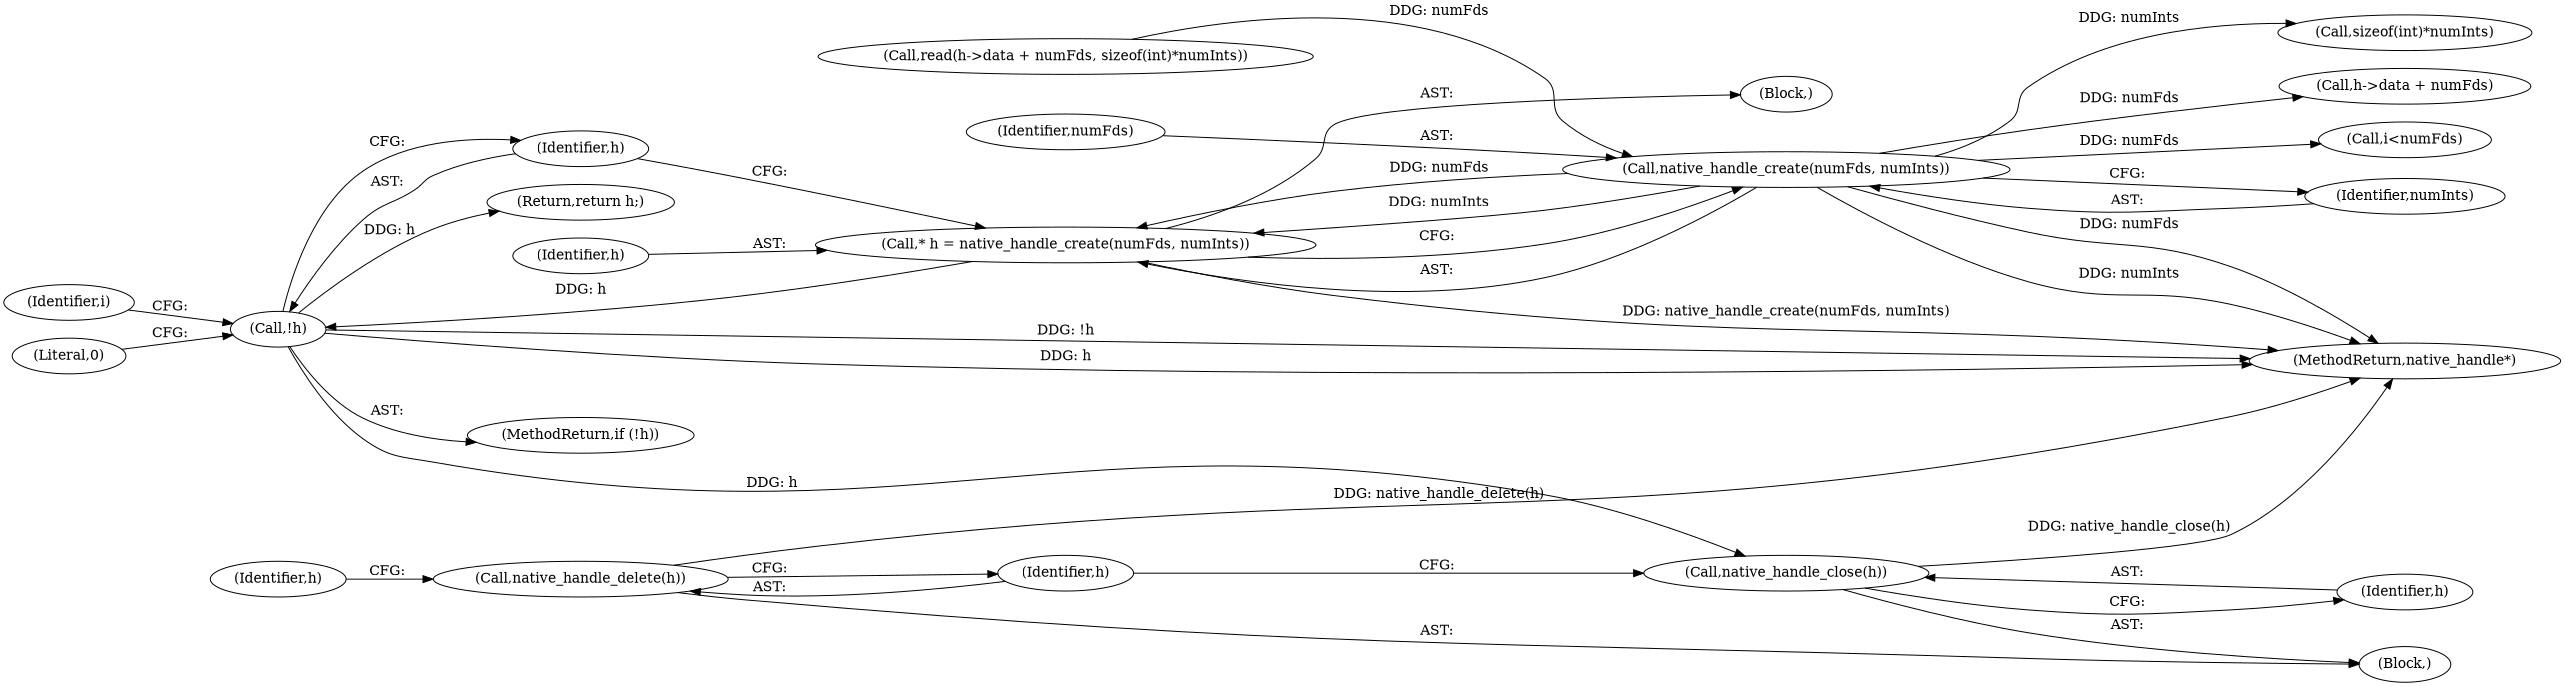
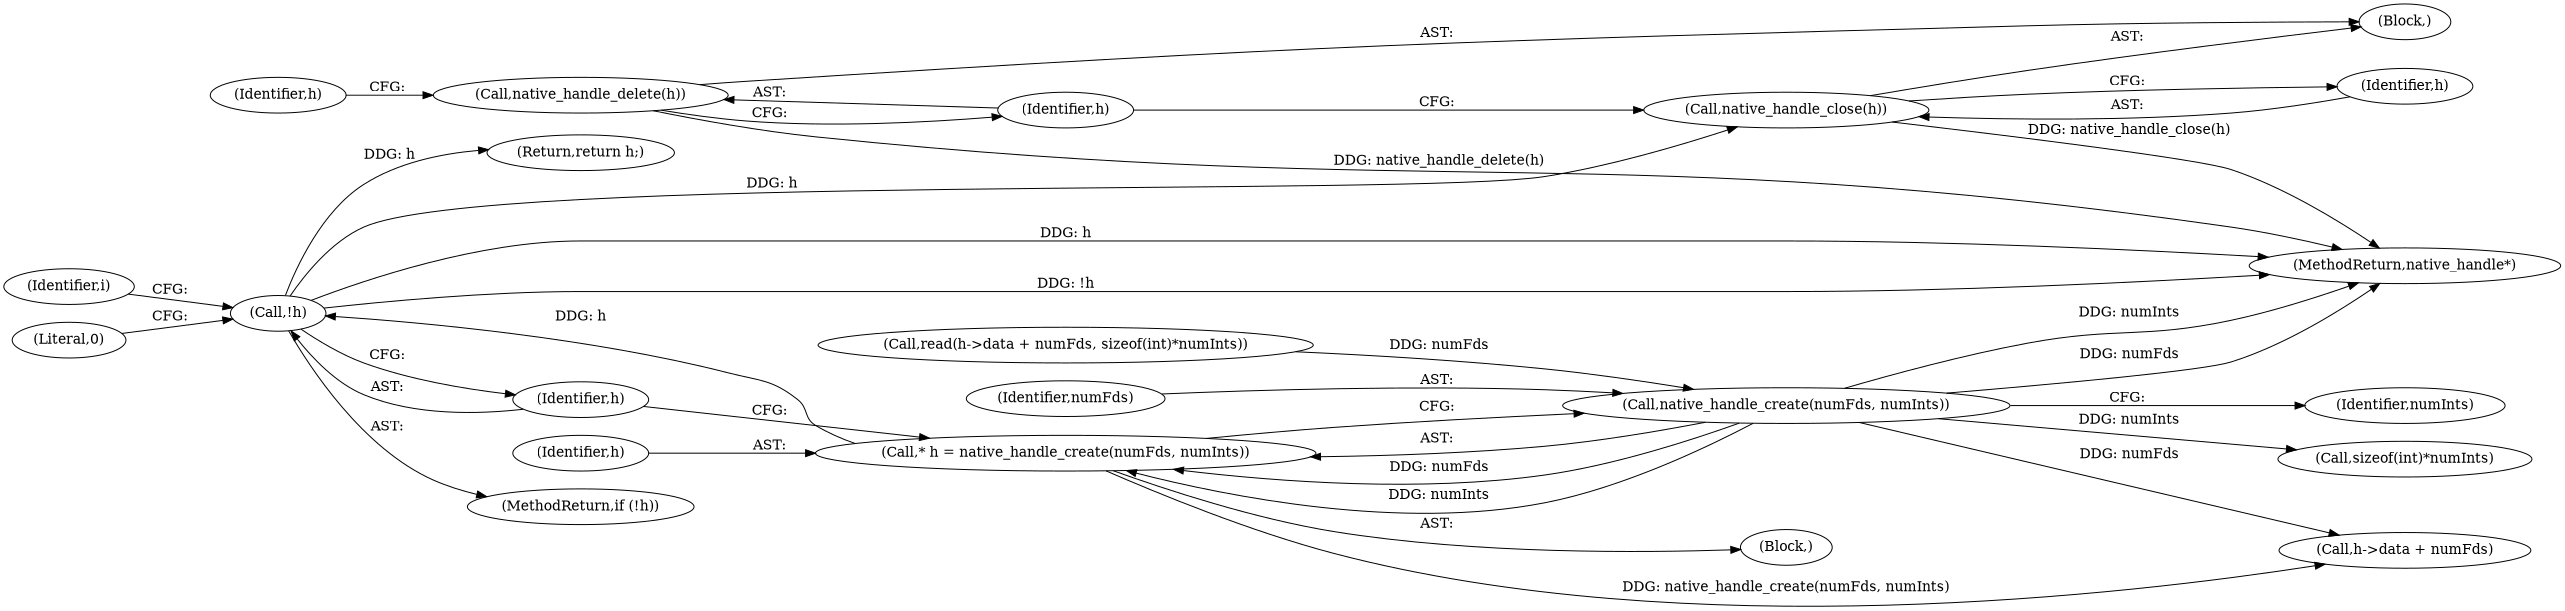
node "(Call,i<numFds)": removed
edge "(Identifier,numInts)" -> "(Call,native_handle_create(numFds, numInts))": removed, label "AST:"
edge "(Call,* h = native_handle_create(numFds, numInts))" -> "(MethodReturn,native_handle*)": now "(Call,* h = native_handle_create(numFds, numInts))" -> "(Call,h->data + numFds)"
